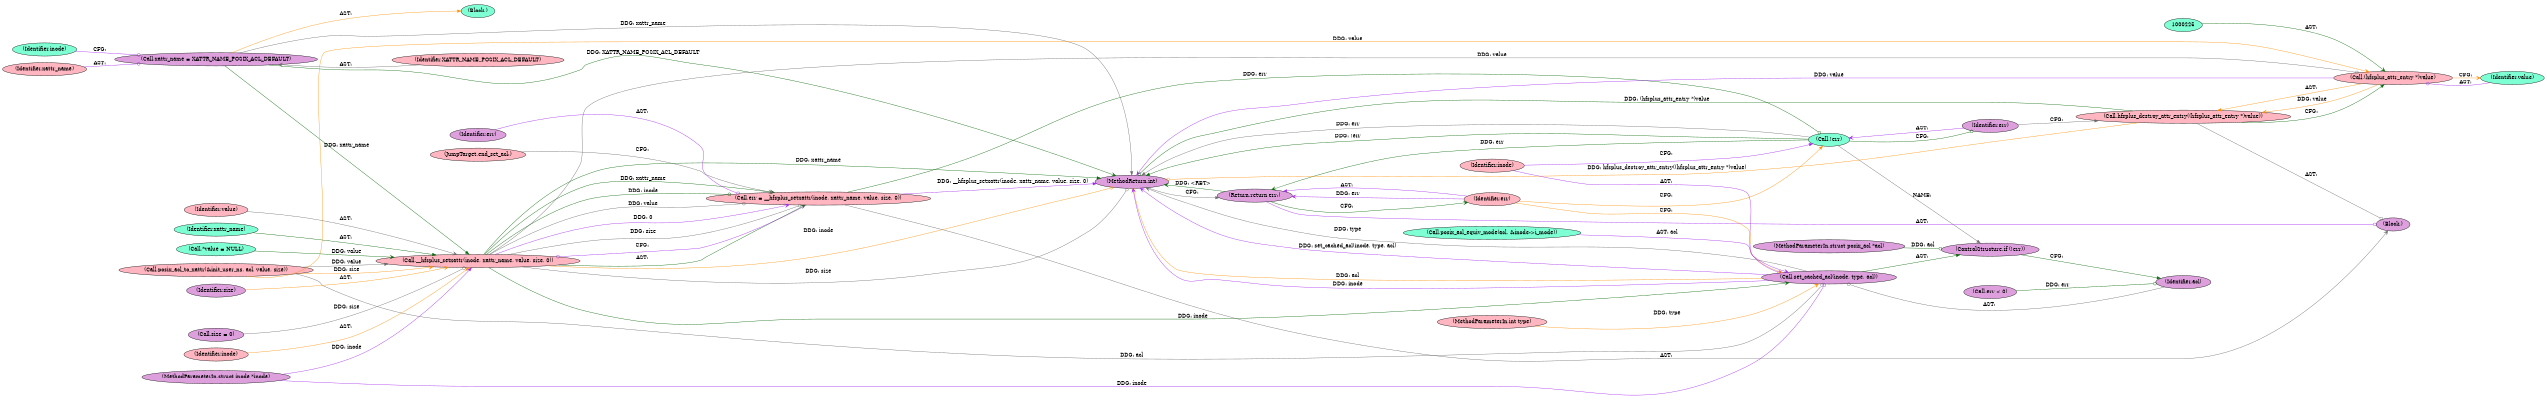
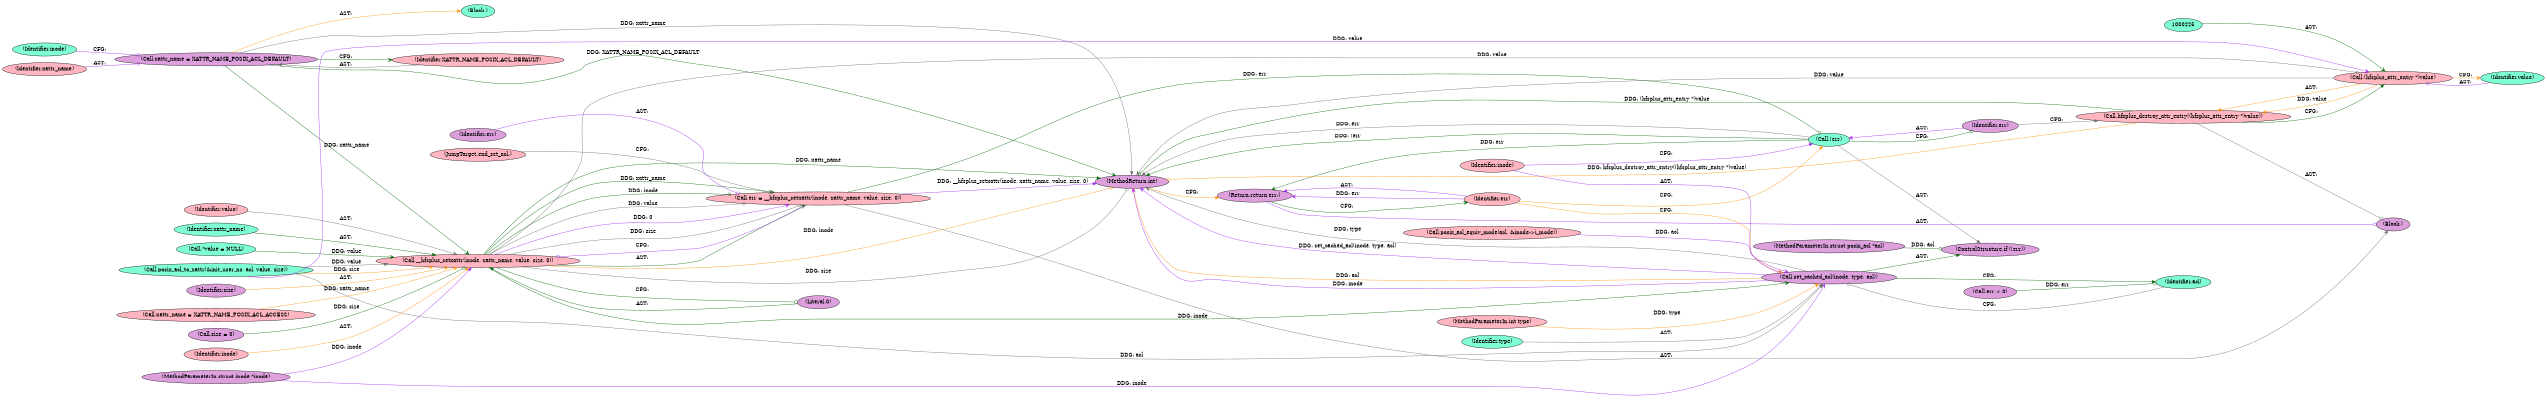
edge "(Call,posix_acl_to_xattr(&init_user_ns, acl, value, size))" -> "(Call,(hfsplus_attr_entry *)value)": color darkorange -> purple
edge "(Call,xattr_name = XATTR_NAME_POSIX_ACL_DEFAULT)" -> "(Identifier,XATTR_NAME_POSIX_ACL_DEFAULT)": added, label "CFG:"
edge "(Call,(hfsplus_attr_entry *)value)" -> "(MethodReturn,int)": color purple -> gray40
edge "(Call,xattr_name = XATTR_NAME_POSIX_ACL_DEFAULT)" -> "(Call,__hfsplus_setxattr(inode, xattr_name, value, size, 0))": arrowhead normal -> vee
edge "(Return,return err;)" -> "(MethodReturn,int)": removed, label "DDG: <RET>"
edge "(Call,!err)" -> "(ControlStructure,if (!err))": label "NAME: " -> "AST: "
edge "(MethodReturn,int)" -> "(Return,return err;)": color gray40 -> darkorange
edge "(Call,posix_acl_equiv_mode(acl, &inode->i_mode))" -> "(Call,set_cached_acl(inode, type, acl))": label "AST: acl" -> "DDG: acl"
node "(Call,posix_acl_equiv_mode(acl, &inode->i_mode))": fillcolor aquamarine -> lightpink
edge "(ControlStructure,if (!err))" -> "(Identifier,acl)": now "(Call,set_cached_acl(inode, type, acl))" -> "(Identifier,acl)"
node "(Call,posix_acl_to_xattr(&init_user_ns, acl, value, size))": fillcolor lightpink -> aquamarine
node "(Identifier,acl)": fillcolor plum -> aquamarine
node "(Literal,0)": added
edge "(Identifier,acl)" -> "(Call,set_cached_acl(inode, type, acl))": label "AST: " -> "CFG: "
edge "(Call,size = 0)" -> "(Call,__hfsplus_setxattr(inode, xattr_name, value, size, 0))": color gray40 -> darkgreen
node "(Call,xattr_name = XATTR_NAME_POSIX_ACL_ACCESS)": added
node "(Identifier,type)": added
edge "(Call,posix_acl_to_xattr(&init_user_ns, acl, value, size))" -> "(Call,set_cached_acl(inode, type, acl))": arrowhead odot -> normal
edge "(MethodParameterIn,struct inode *inode)" -> "(Call,set_cached_acl(inode, type, acl))": arrowhead odot -> vee
